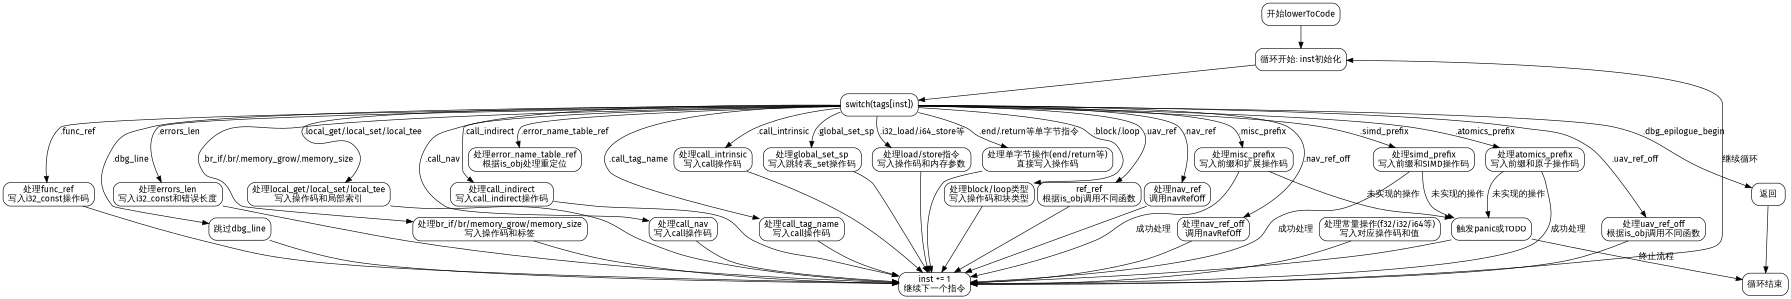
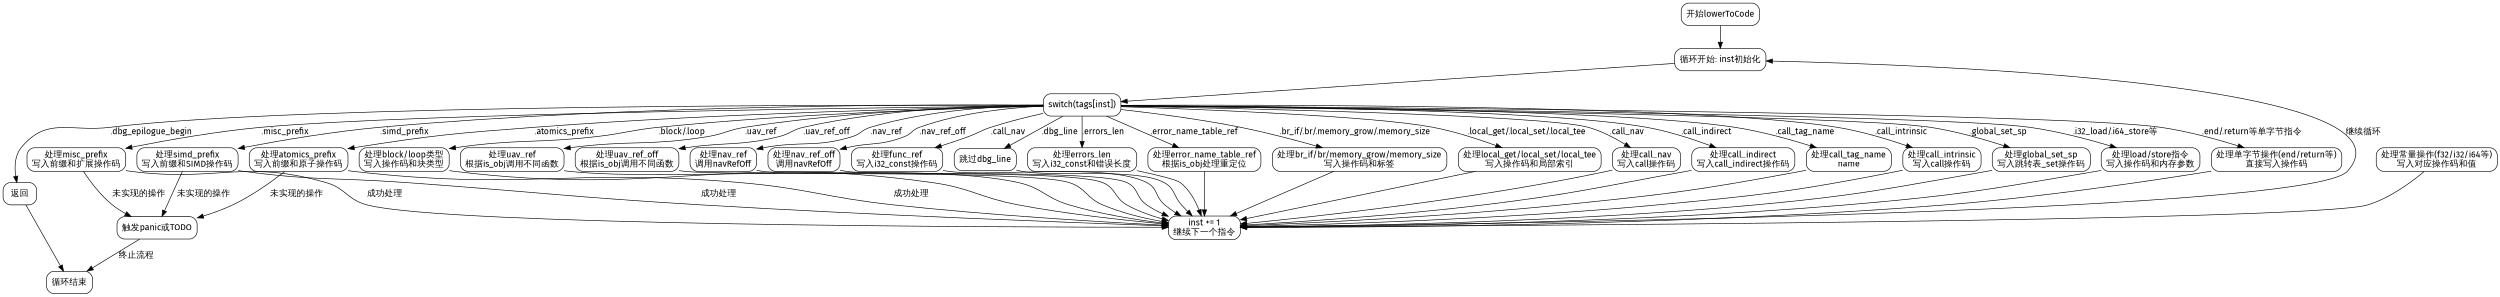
edge "switch(tags[inst])" -> "处理func_ref 写入i32_const操作码": label ".func_ref" -> ".call_nav"
node "ref_ref 根据is_obj调用不同函数": label "ref_ref 根据is_obj调用不同函数" -> "处理uav_ref 根据is_obj调用不同函数"
node "处理call_tag_name 写入call操作码": label "处理call_tag_name 写入call操作码" -> "处理call_tag_name name"
edge "触发panic或TODO" -> "inst += 1 继续下一个指令": now "处理error_name_table_ref 根据is_obj处理重定位" -> "inst += 1 继续下一个指令"
